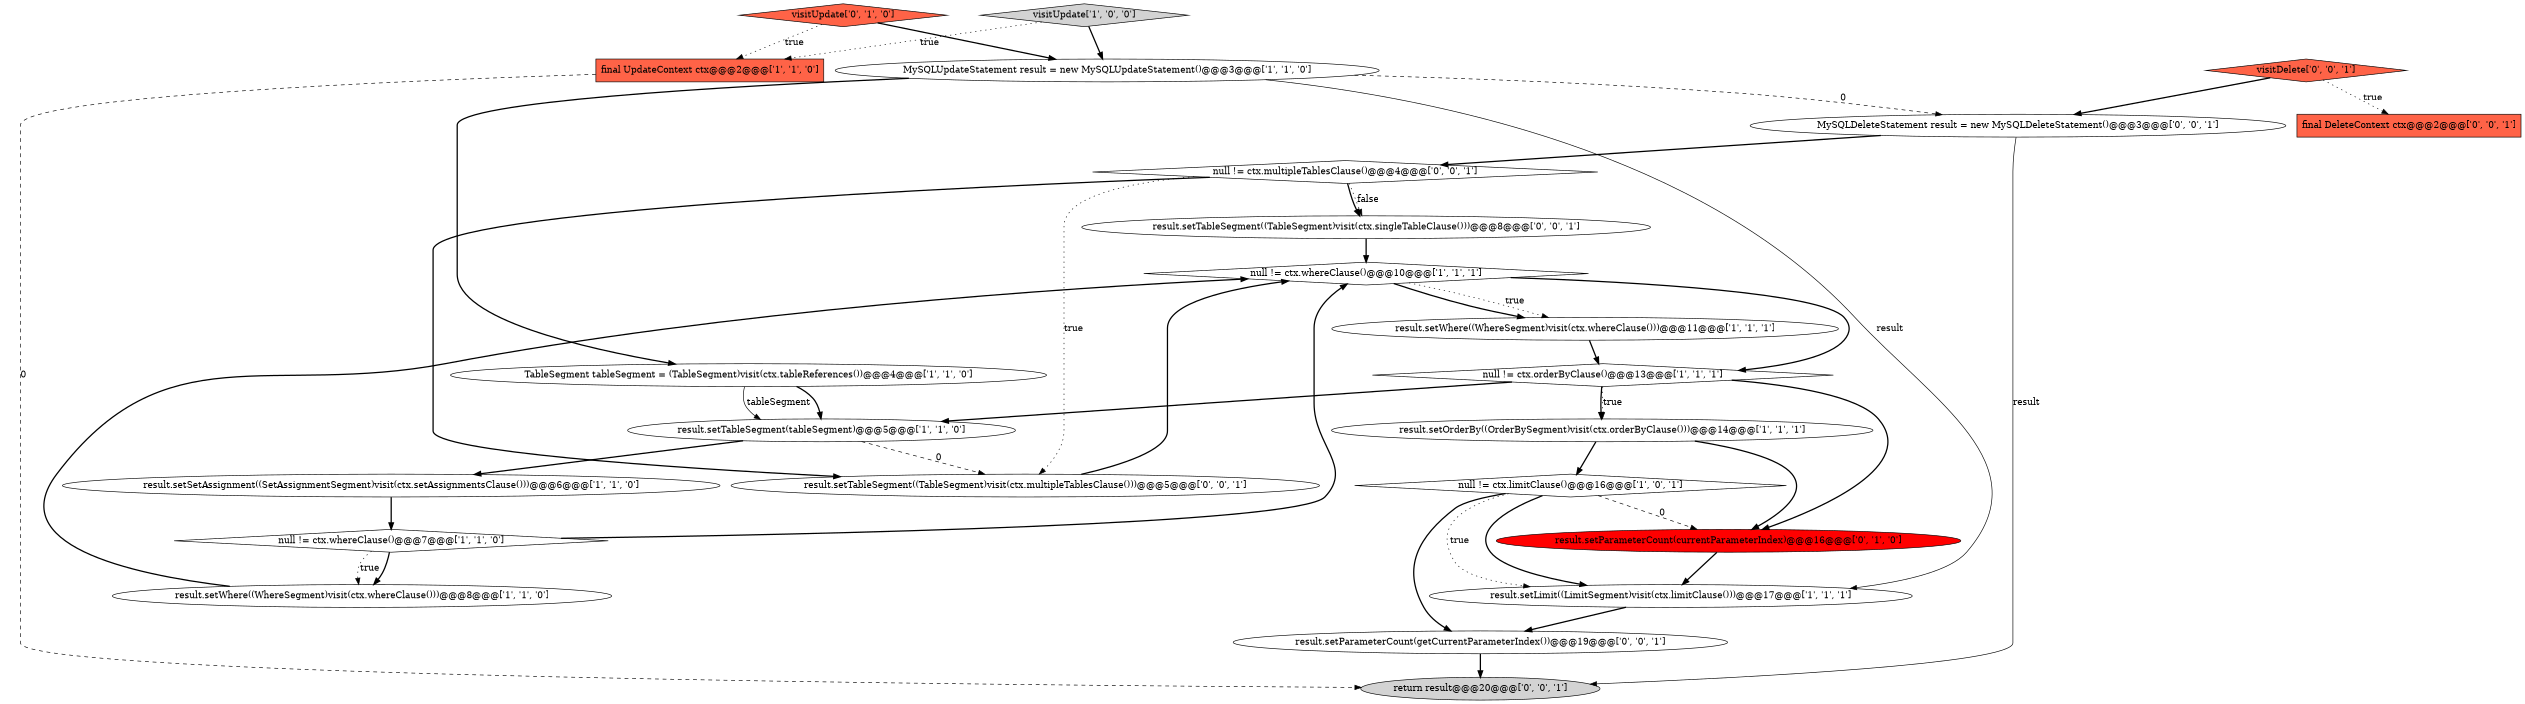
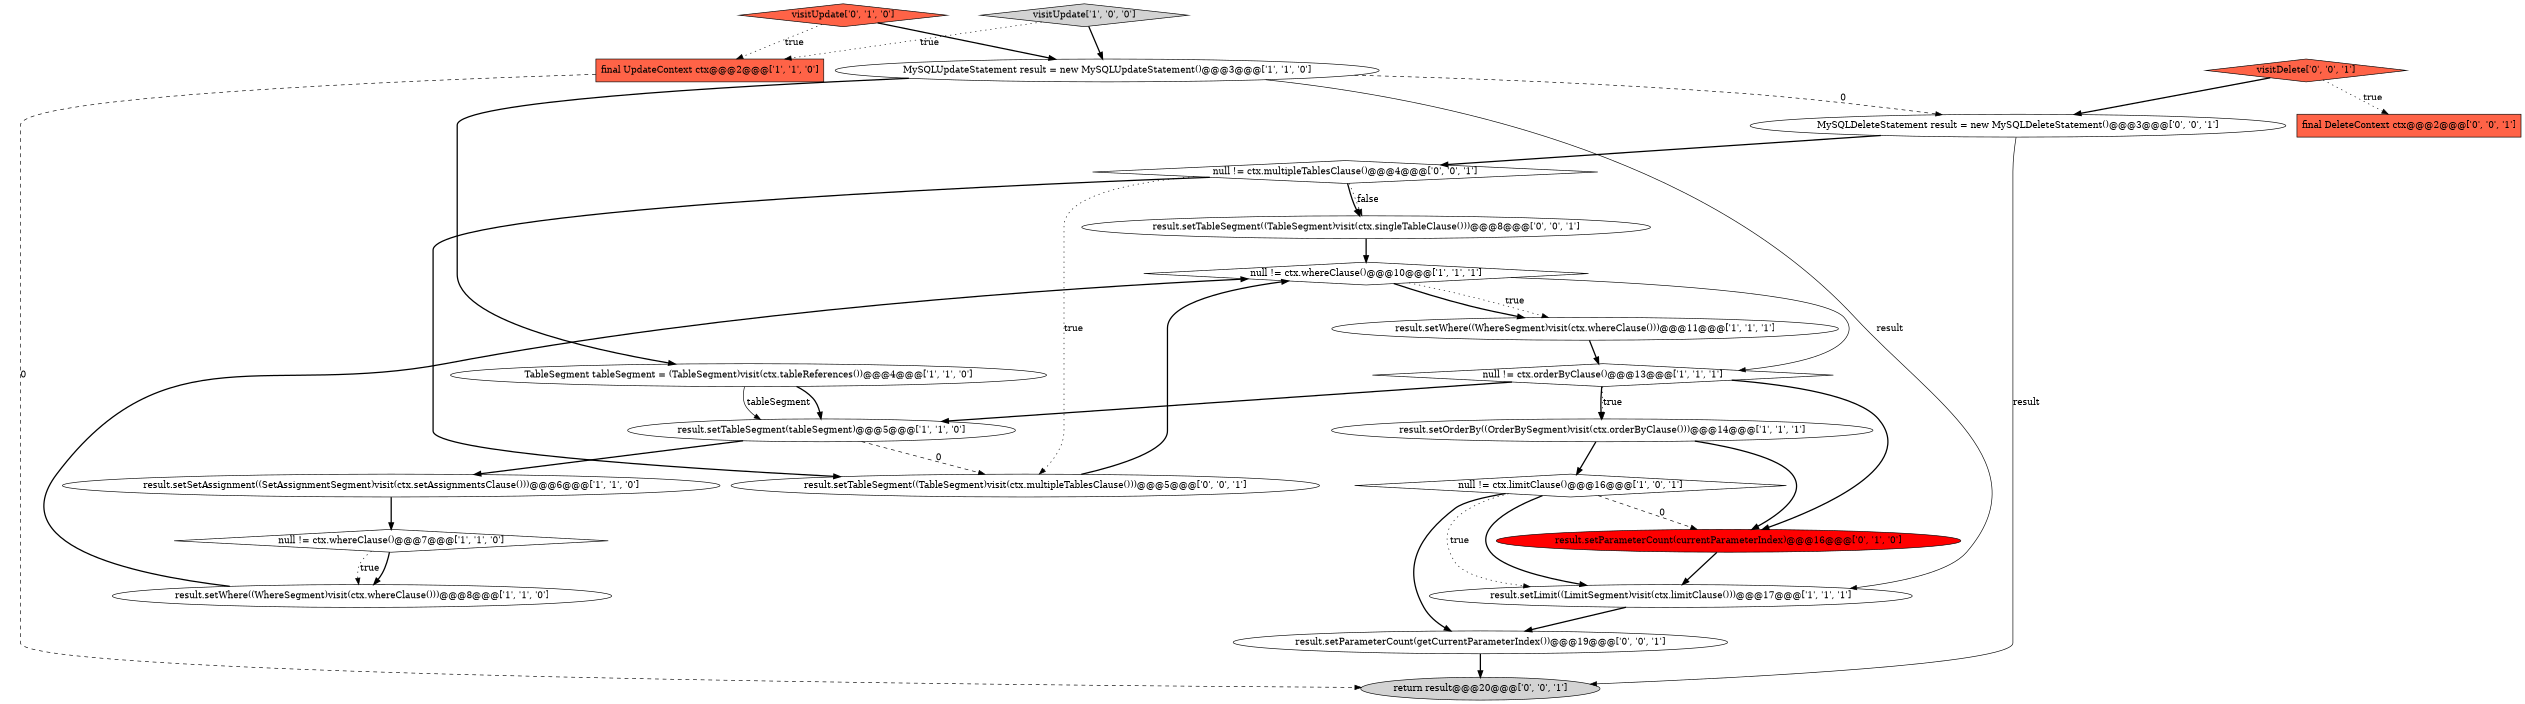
edge "null != ctx.whereClause()@@@10@@@['1', '1', '1']" -> "null != ctx.orderByClause()@@@13@@@['1', '1', '1']": style bold -> solid
edge "null != ctx.whereClause()@@@7@@@['1', '1', '0']" -> "null != ctx.whereClause()@@@10@@@['1', '1', '1']": removed
